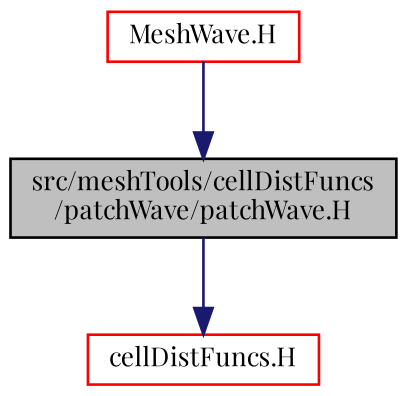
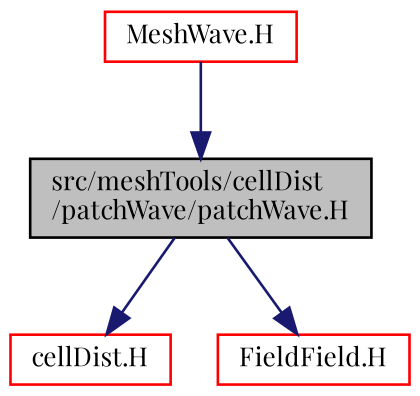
node "src/meshTools/cellDistFuncs /patchWave/patchWave.H": label "src/meshTools/cellDistFuncs /patchWave/patchWave.H" -> "src/meshTools/cellDist /patchWave/patchWave.H"
node "cellDistFuncs.H": label "cellDistFuncs.H" -> "cellDist.H"
node "FieldField.H": added
